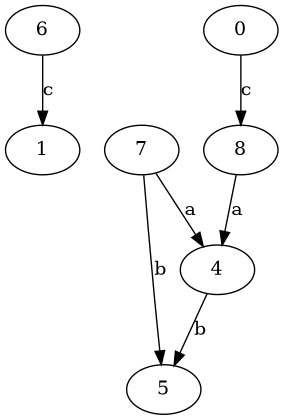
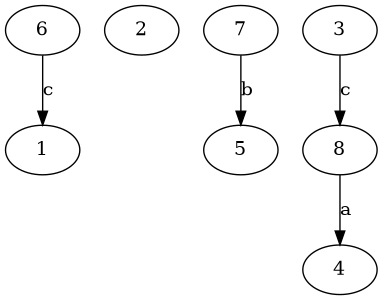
node "2": added
node "0": label "0" -> "3"
edge "7" -> "4": removed, label "a"
edge "4" -> "5": removed, label "b"
